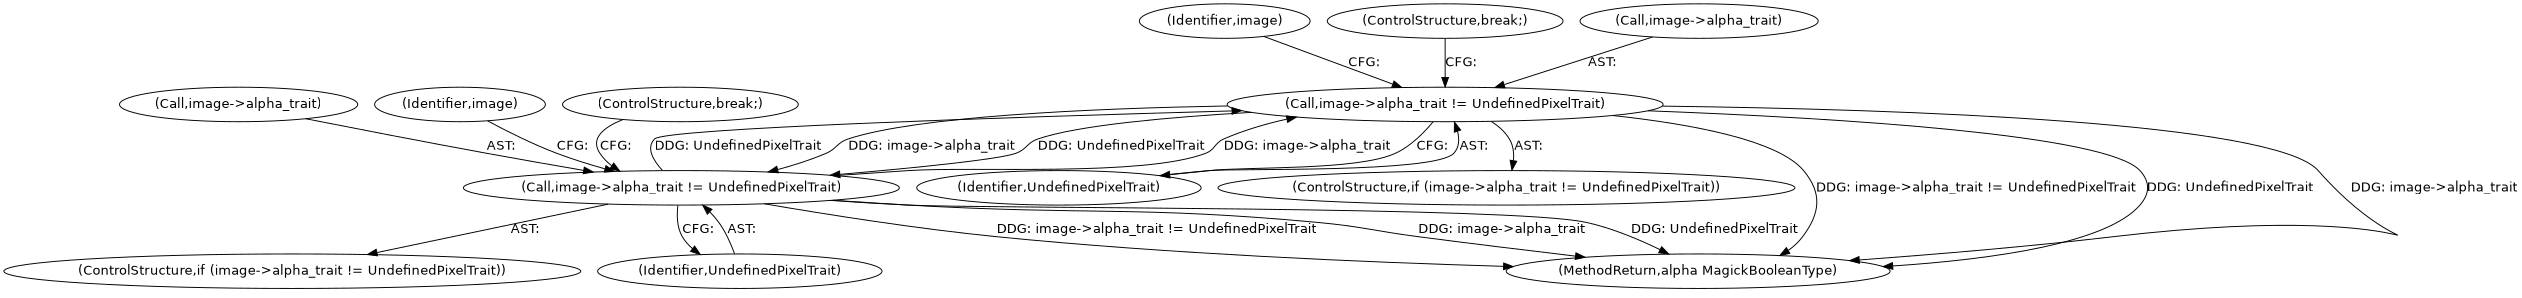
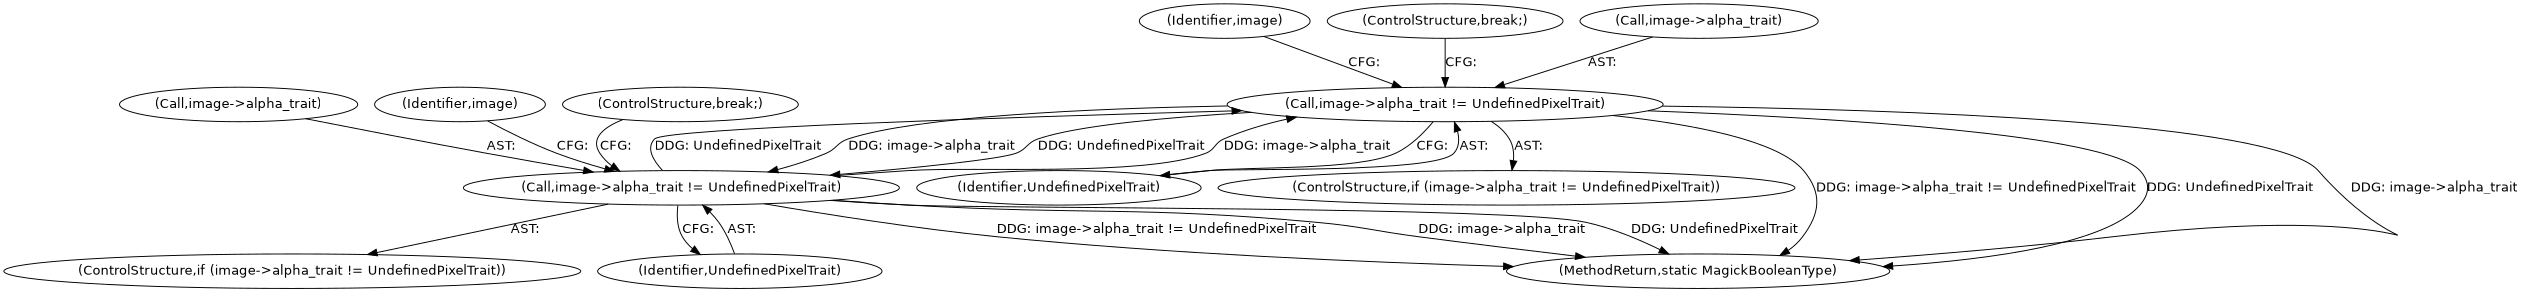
node "(MethodReturn,alpha MagickBooleanType)": label "(MethodReturn,alpha MagickBooleanType)" -> "(MethodReturn,static MagickBooleanType)"
